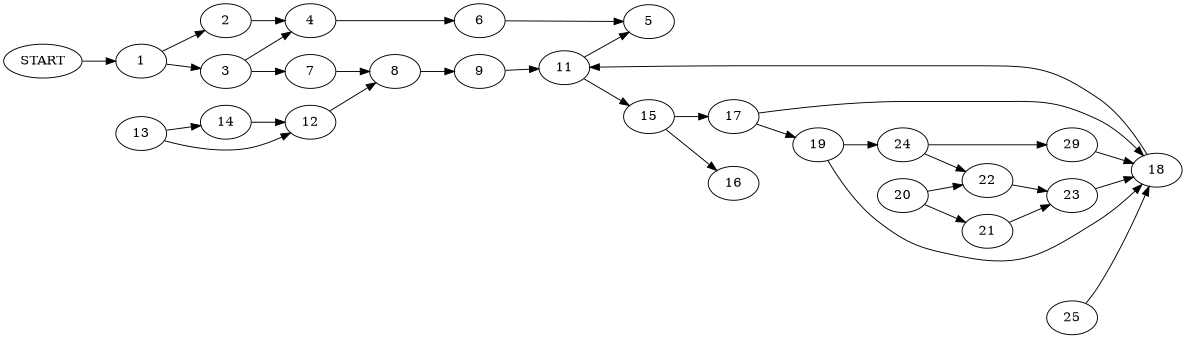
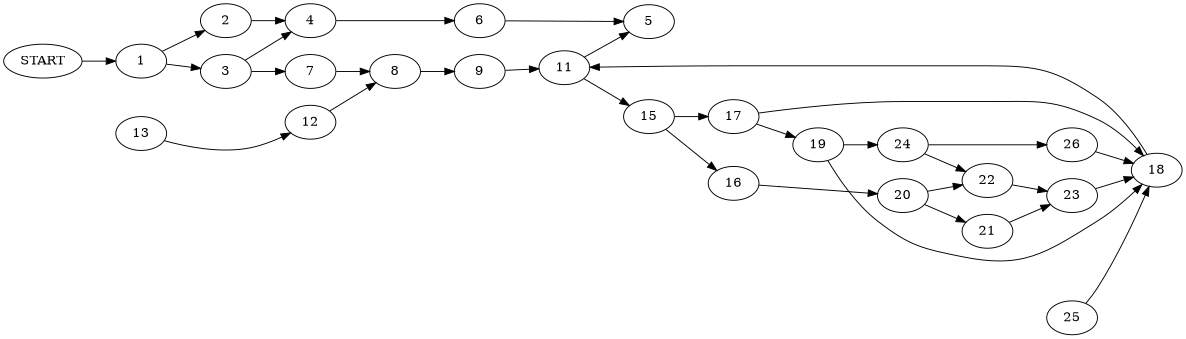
node "14": removed
node "29": label "29" -> "26"
edge "16" -> "20": added
